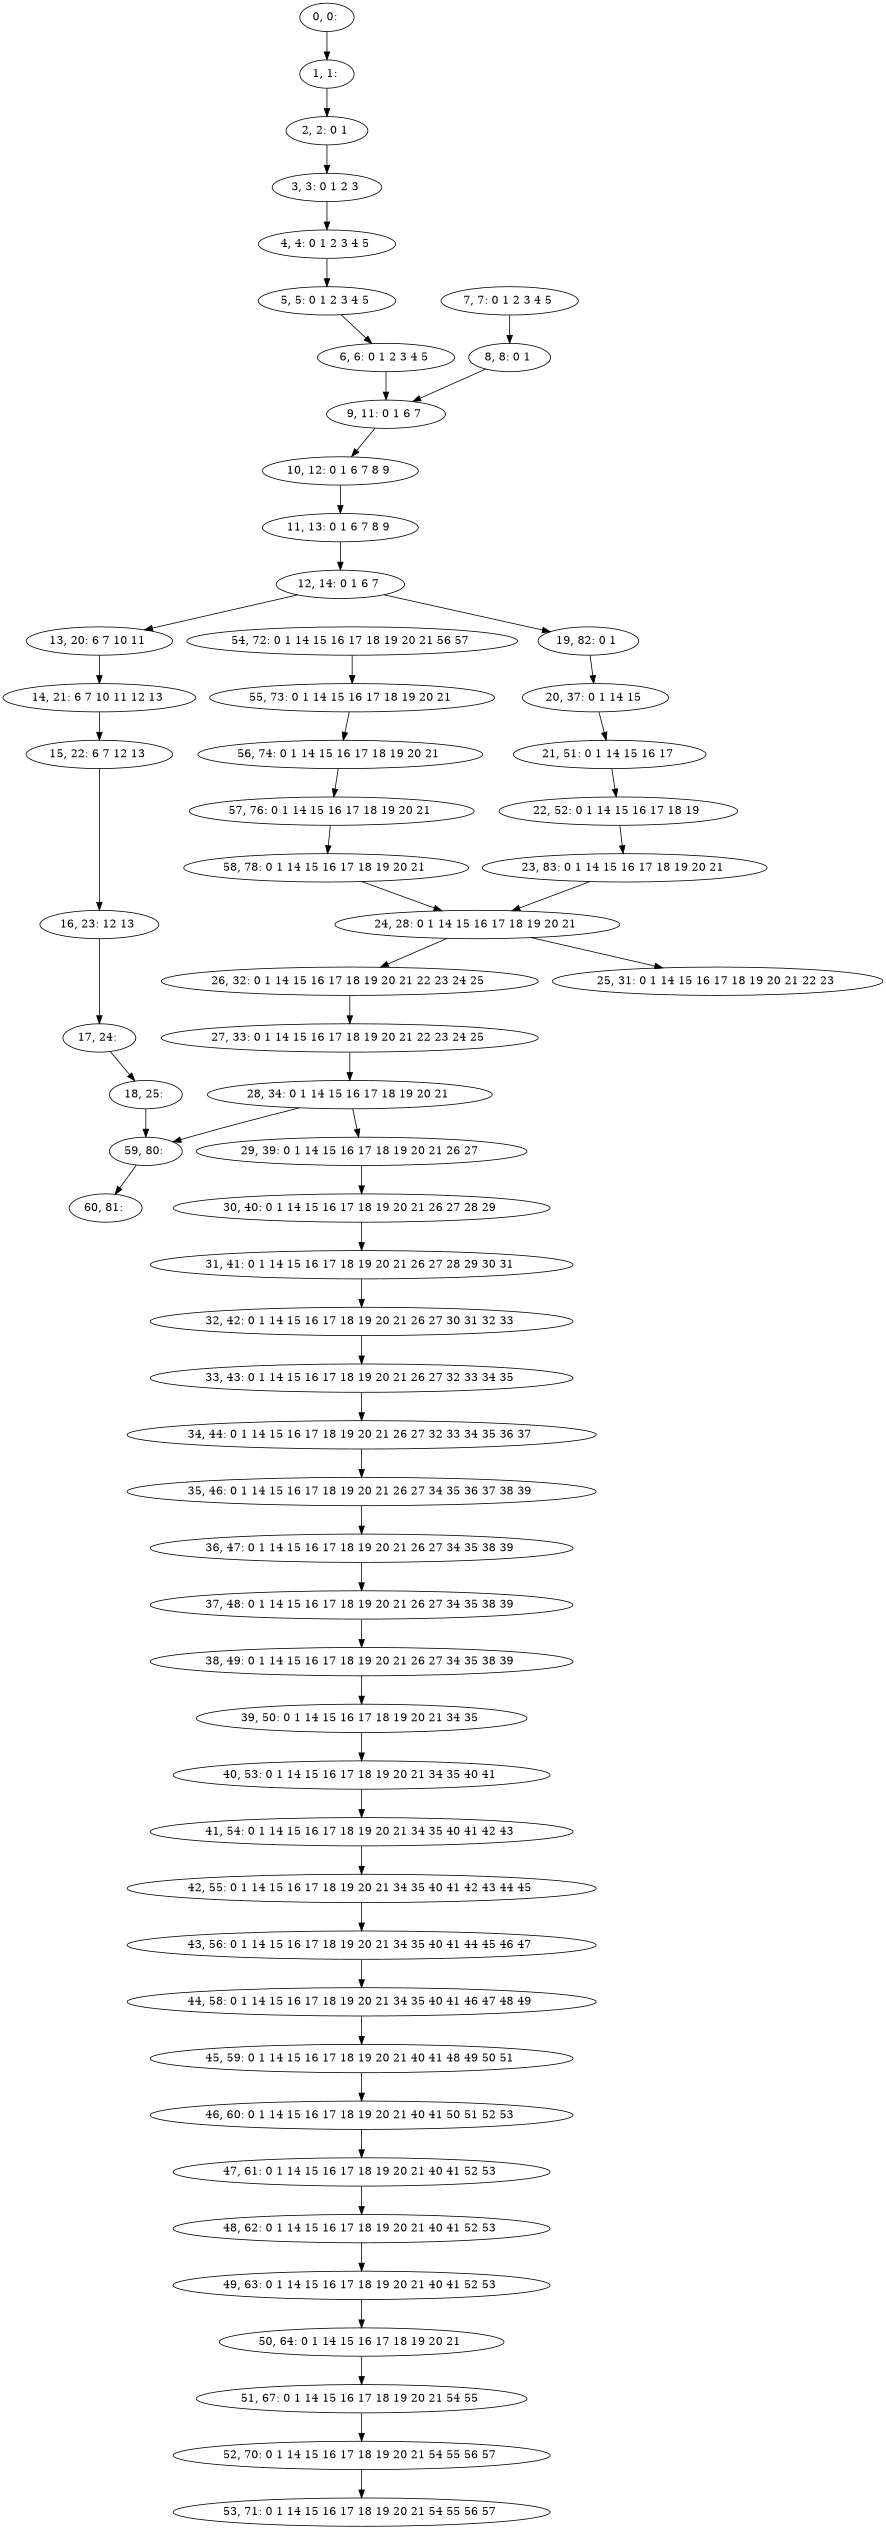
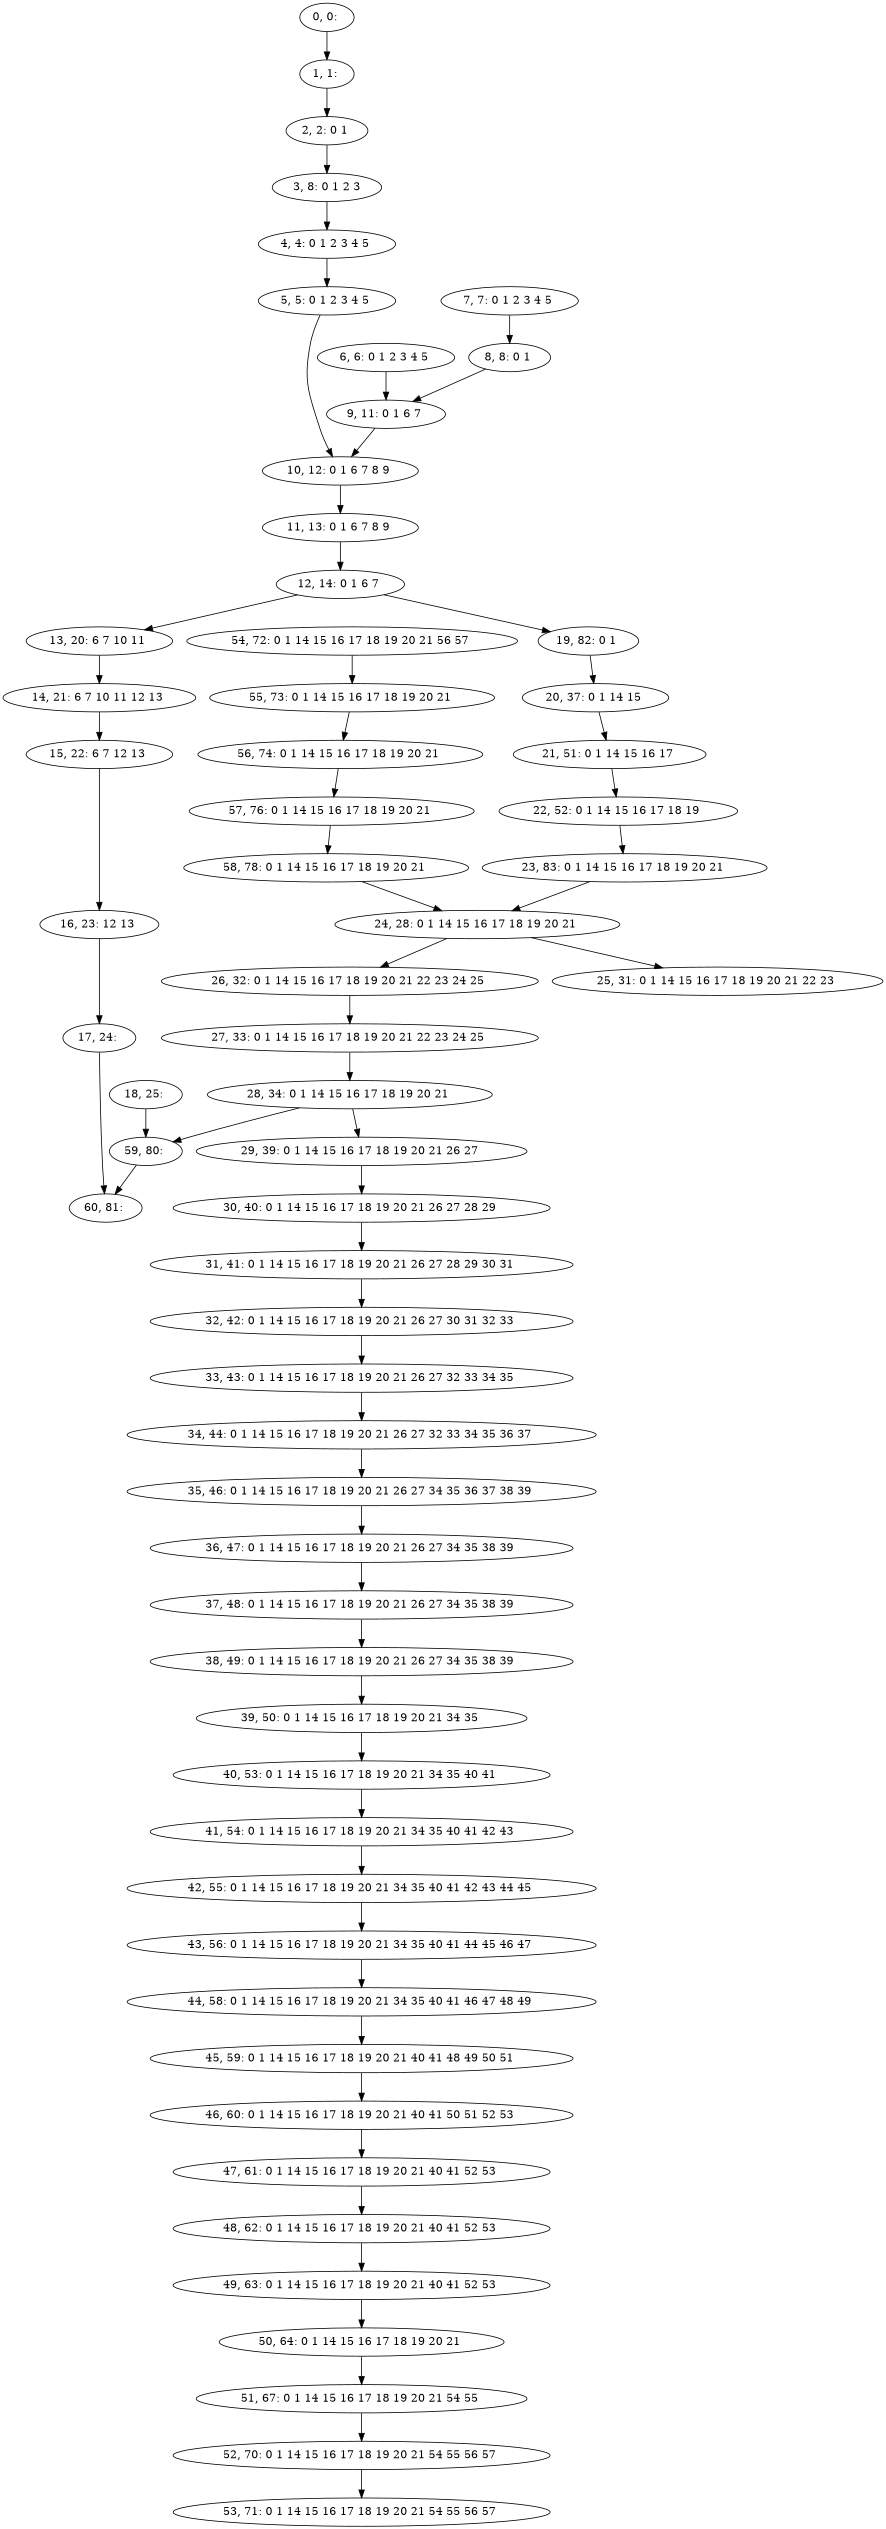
node "3, 3: 0 1 2 3": label "3, 3: 0 1 2 3" -> "3, 8: 0 1 2 3"
edge "5, 5: 0 1 2 3 4 5" -> "6, 6: 0 1 2 3 4 5": now "5, 5: 0 1 2 3 4 5" -> "10, 12: 0 1 6 7 8 9"
edge "17, 24:" -> "18, 25:": now "17, 24:" -> "60, 81:"
